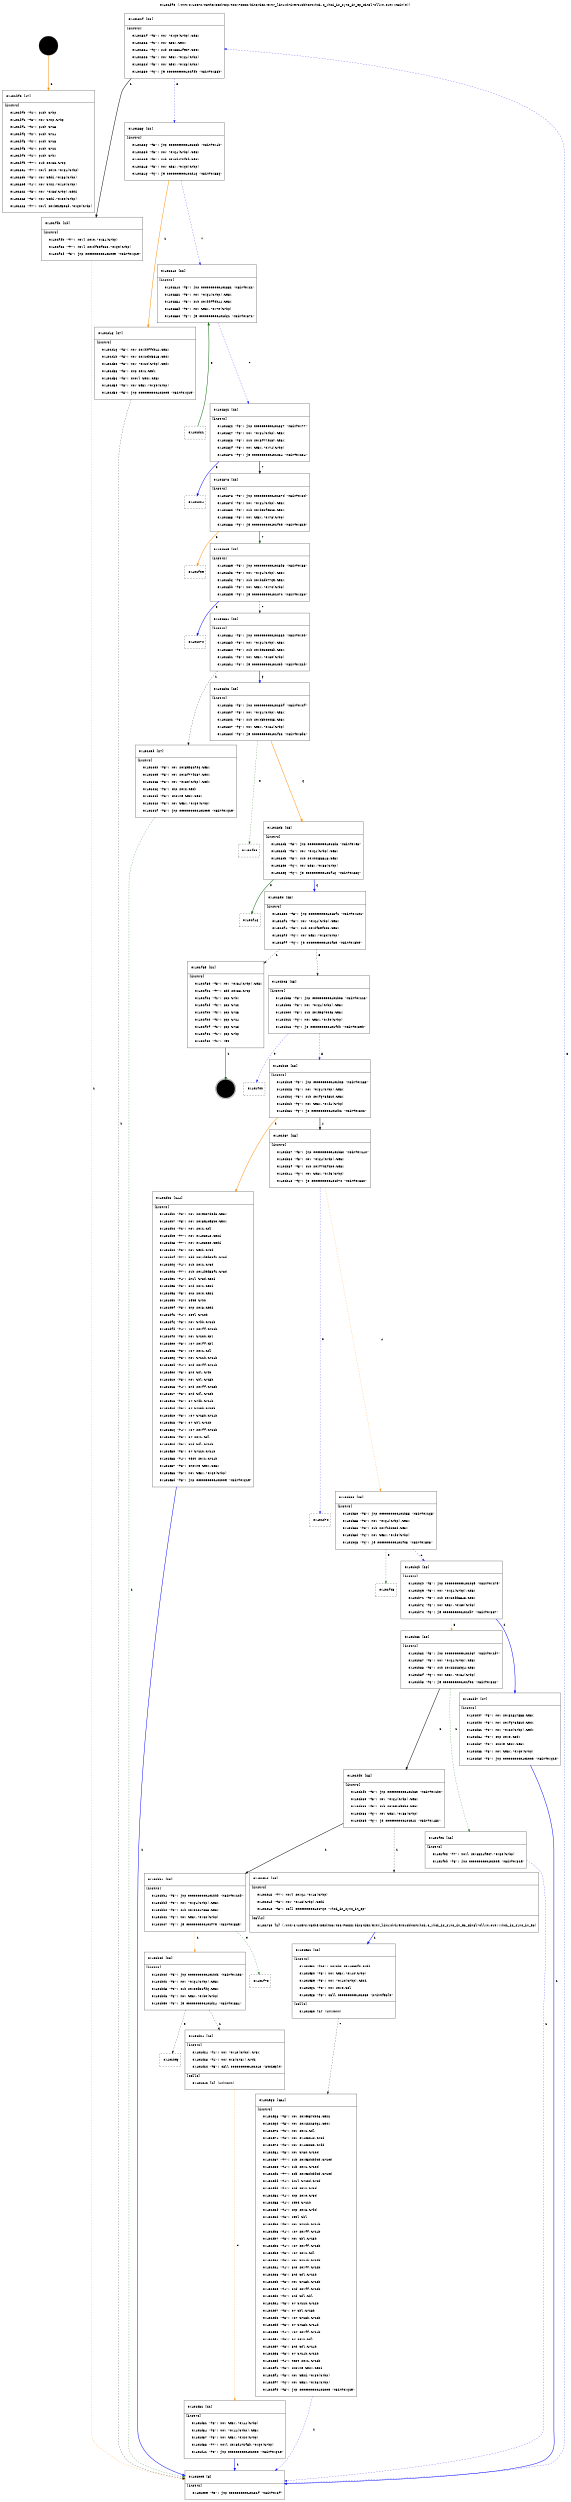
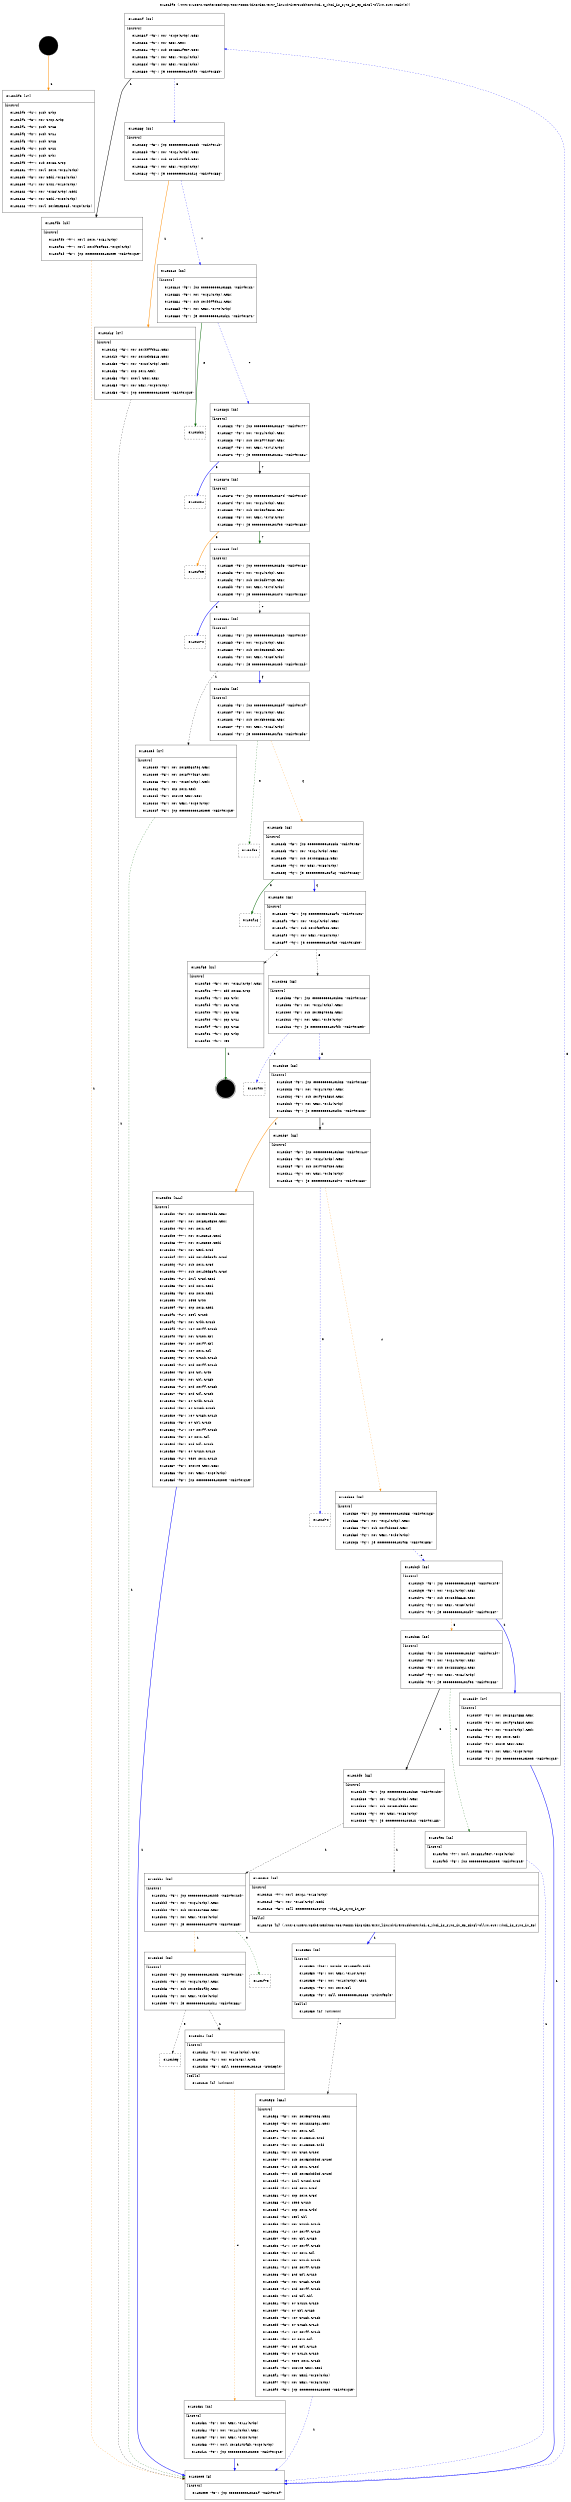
edge "0x401d61" -> "0x401a4c [22]": reversed
edge "0x401aba [25]" -> "0x401ad3 [25]": style bold -> dashed
node "0x401fc3": removed
edge "0x401b9b [25]" -> "0x401bb4 [25]": style bold -> dashed
